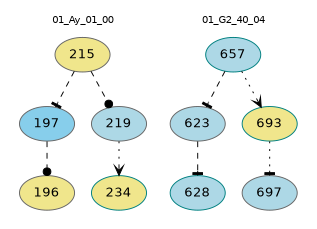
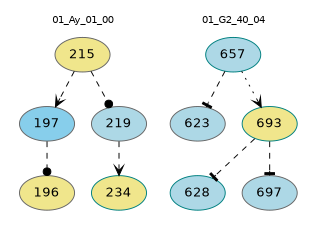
edge "215" -> "197": arrowhead tee -> vee
edge "219" -> "234": style dotted -> dashed
edge "623" -> "628": now "693" -> "628"
edge "693" -> "697": style dotted -> dashed
